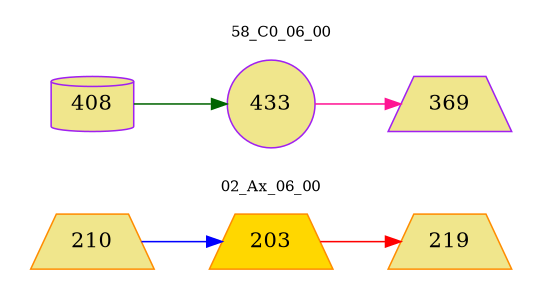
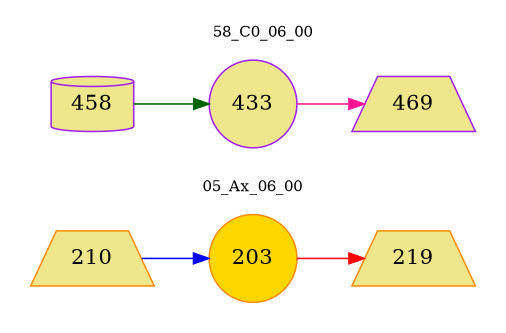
node "408": label "408" -> "458"
node "369": label "369" -> "469"
cluster "02_Ax_06_00": label "02_Ax_06_00" -> "05_Ax_06_00"
node "203": shape trapezium -> circle
